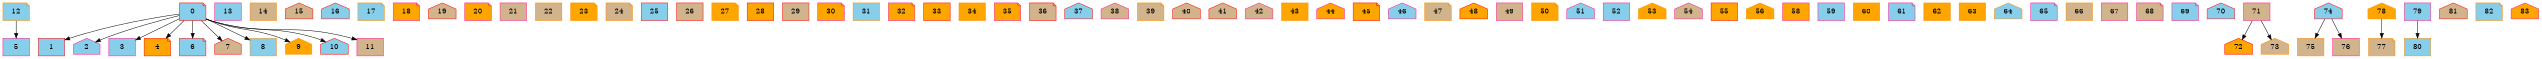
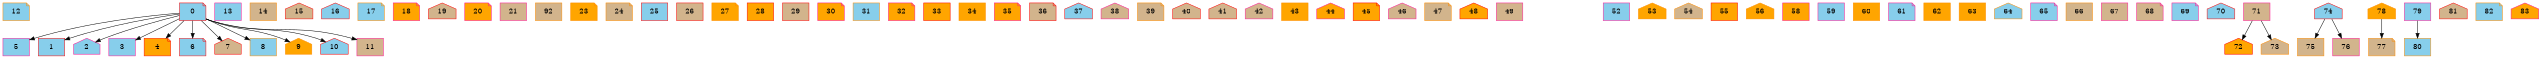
node "22": label "22" -> "92"
node "46": fillcolor skyblue -> tan
node "50": removed
node "51": removed
node "54": color deeppink -> darkorange
edge "12" -> "5": now "0" -> "5"
